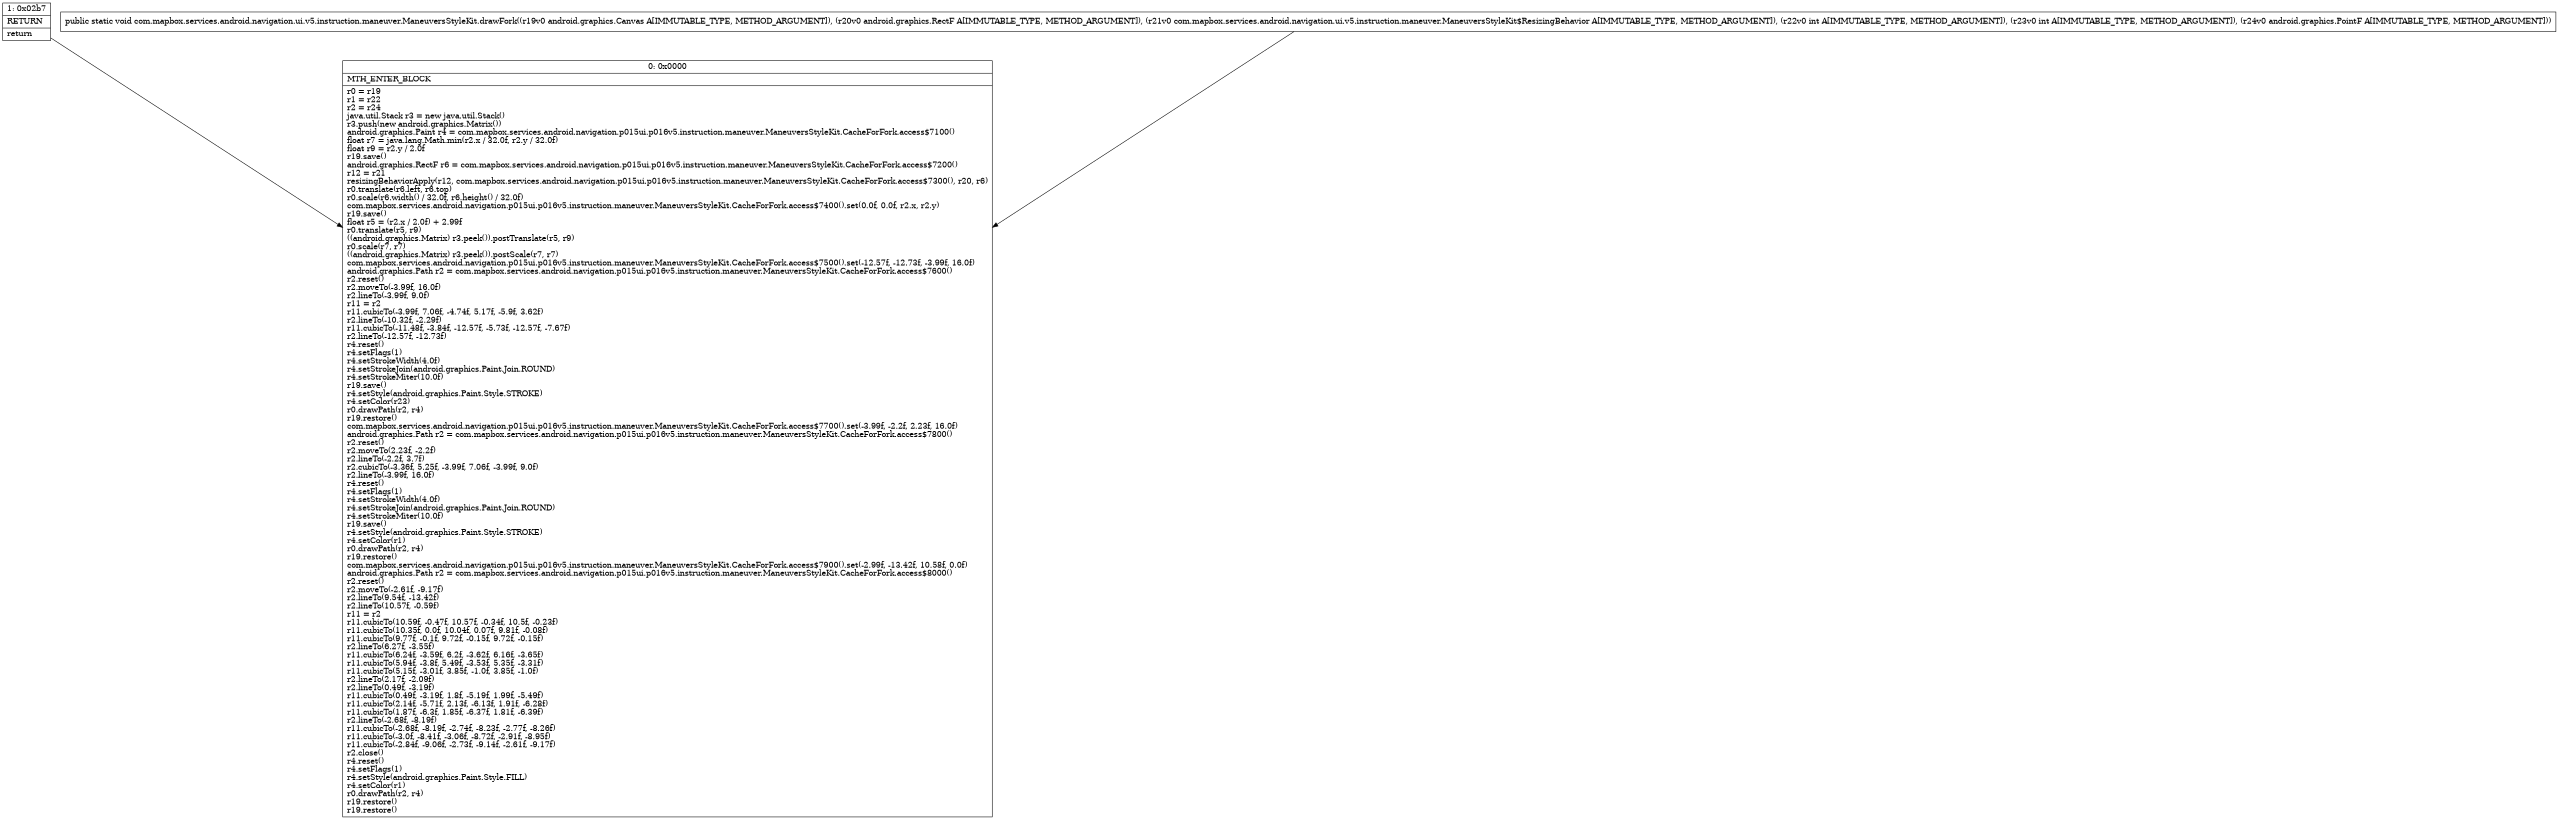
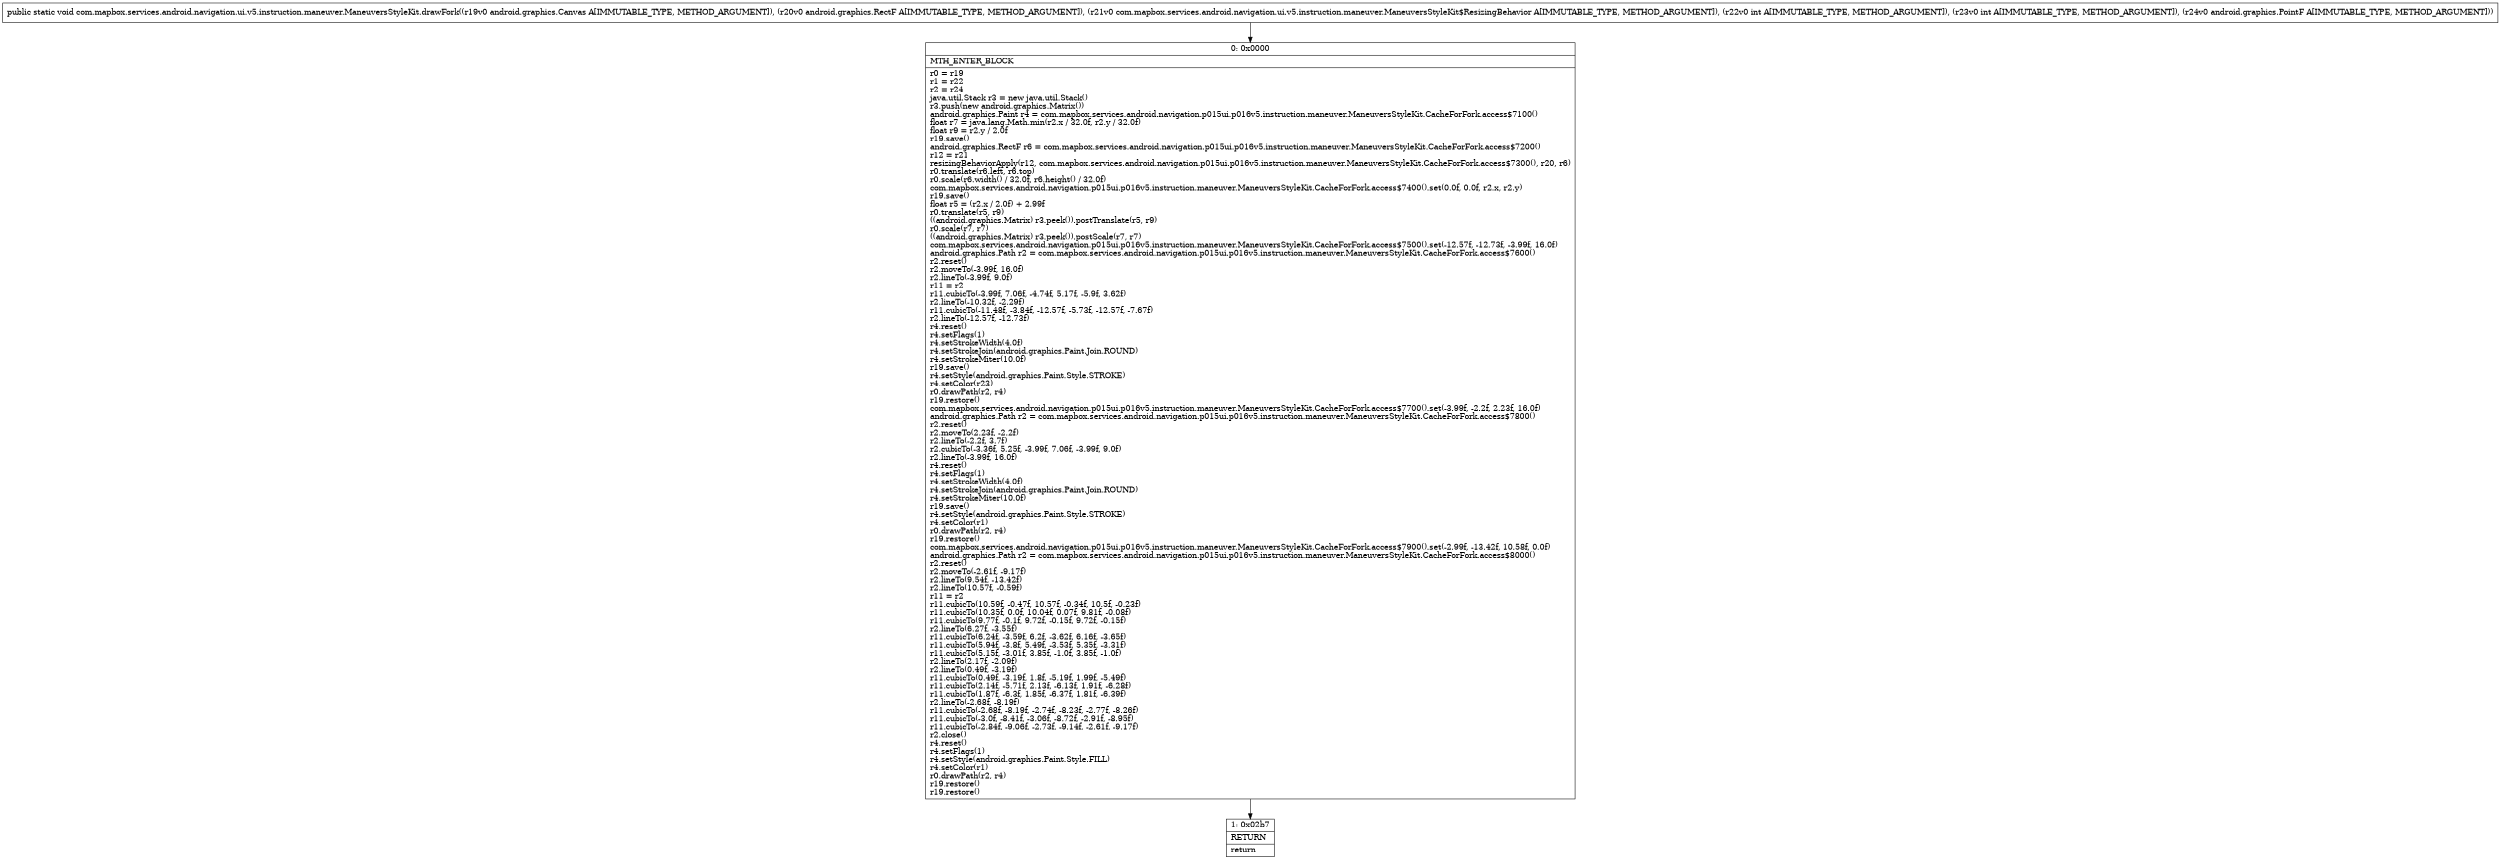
edge "1: 0x02b7" -> "0: 0x0000": reversed
